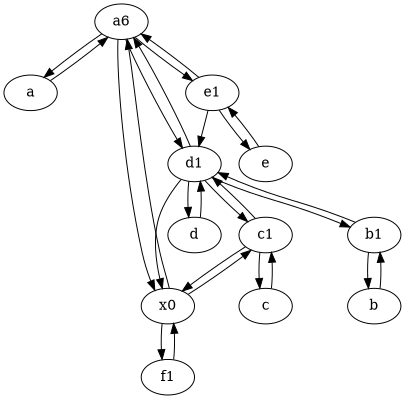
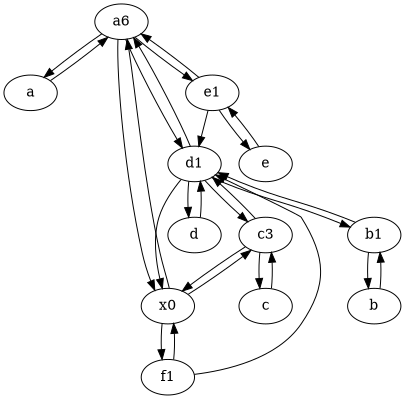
node "c1": label "c1" -> "c3"
edge "f1" -> "d1": added
